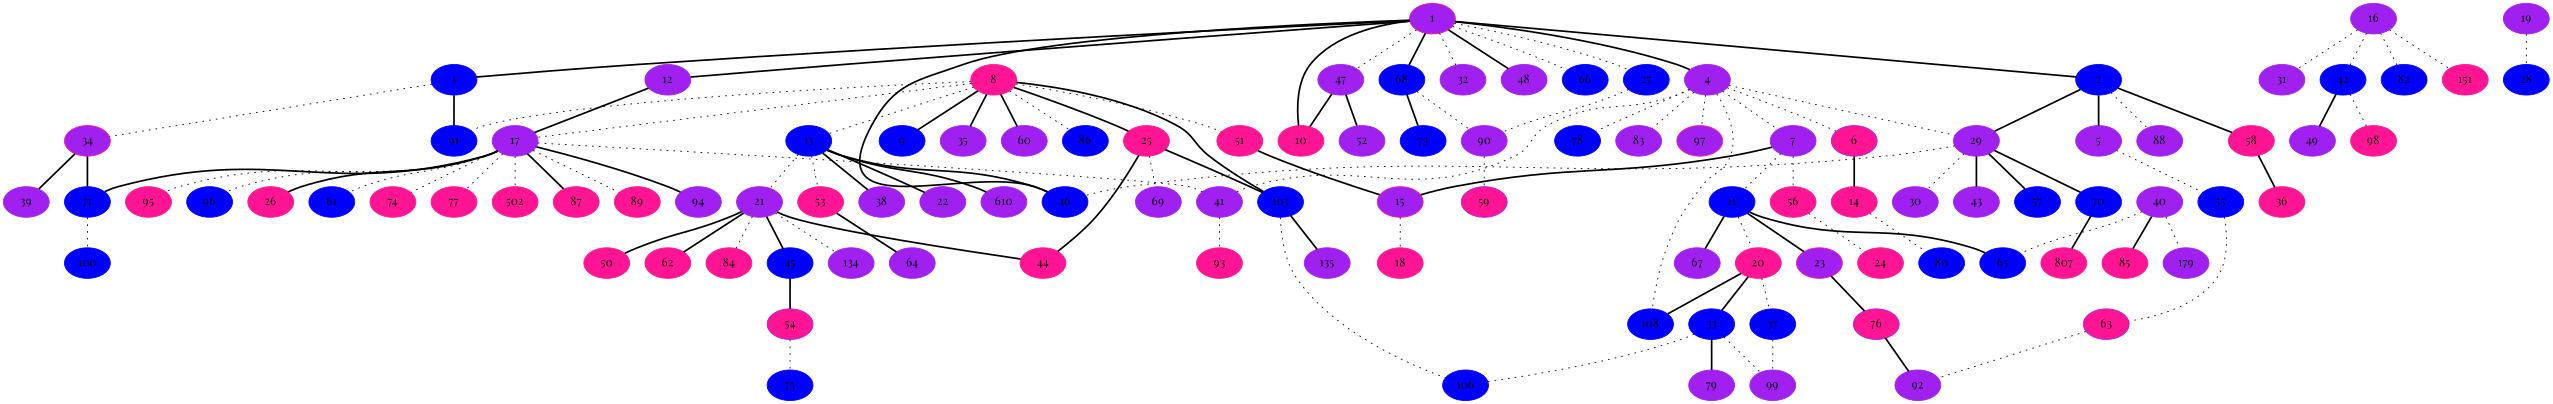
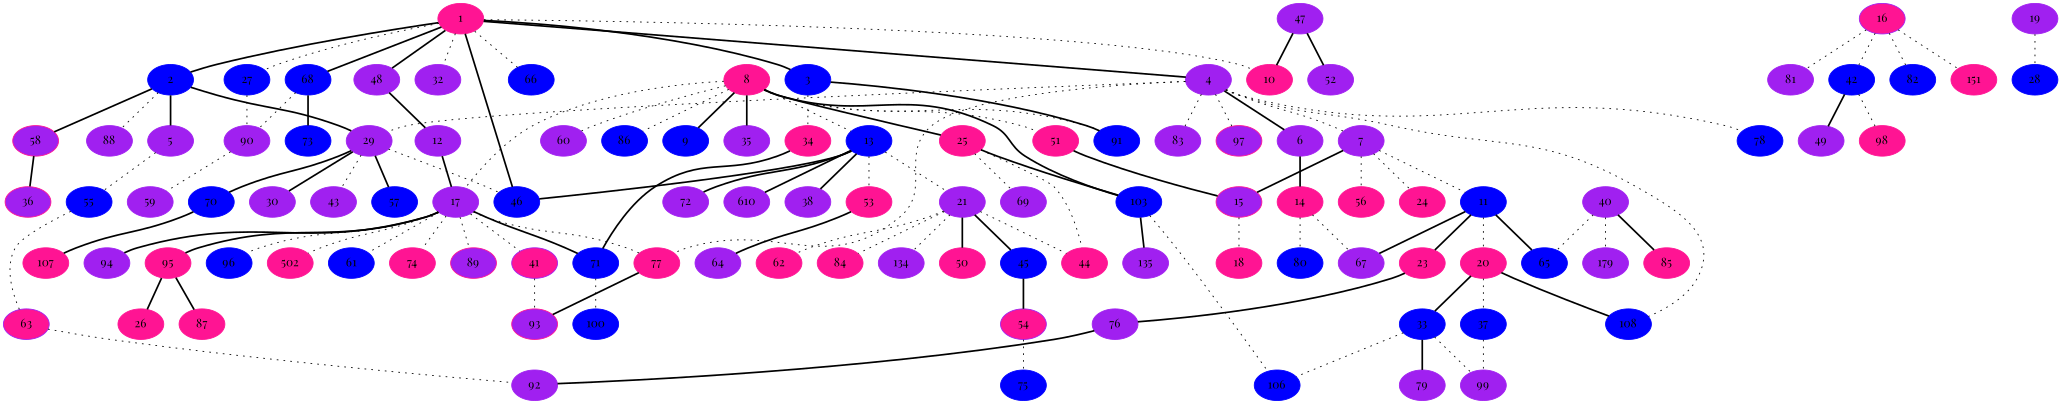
node "1": fillcolor purple -> deeppink
node "16": fillcolor purple -> deeppink
edge "1" -- "10": style bold -> dotted
edge "1" -- "47": removed
edge "1" -- "12": now "48" -- "12"
node "31": label "31" -> "81"
edge "4" -- "6": style dotted -> bold
edge "8" -- "60": style bold -> dotted
node "34": fillcolor purple -> deeppink
node "6": fillcolor deeppink -> purple
node "58": fillcolor deeppink -> purple
edge "17" -- "95": style dotted -> bold
edge "17" -- "26": now "95" -- "26"
edge "17" -- "87": now "95" -- "87"
edge "29" -- "30": style dotted -> bold
edge "29" -- "43": style bold -> dotted
edge "4" -- "41": now "4" -- "77"
node "39": removed
node "89": fillcolor deeppink -> purple
node "22": label "22" -> "72"
node "41": fillcolor purple -> deeppink
node "59": fillcolor deeppink -> purple
node "36": fillcolor deeppink -> purple
edge "25" -- "44": style bold -> dotted
edge "14" -- "67": added
edge "21" -- "62": style bold -> dotted
edge "56" -- "24": now "7" -- "24"
edge "21" -- "44": style bold -> dotted
node "93": fillcolor deeppink -> purple
node "23": fillcolor purple -> deeppink
node "807": label "807" -> "107"
edge "77" -- "93": added
node "76": fillcolor deeppink -> purple
